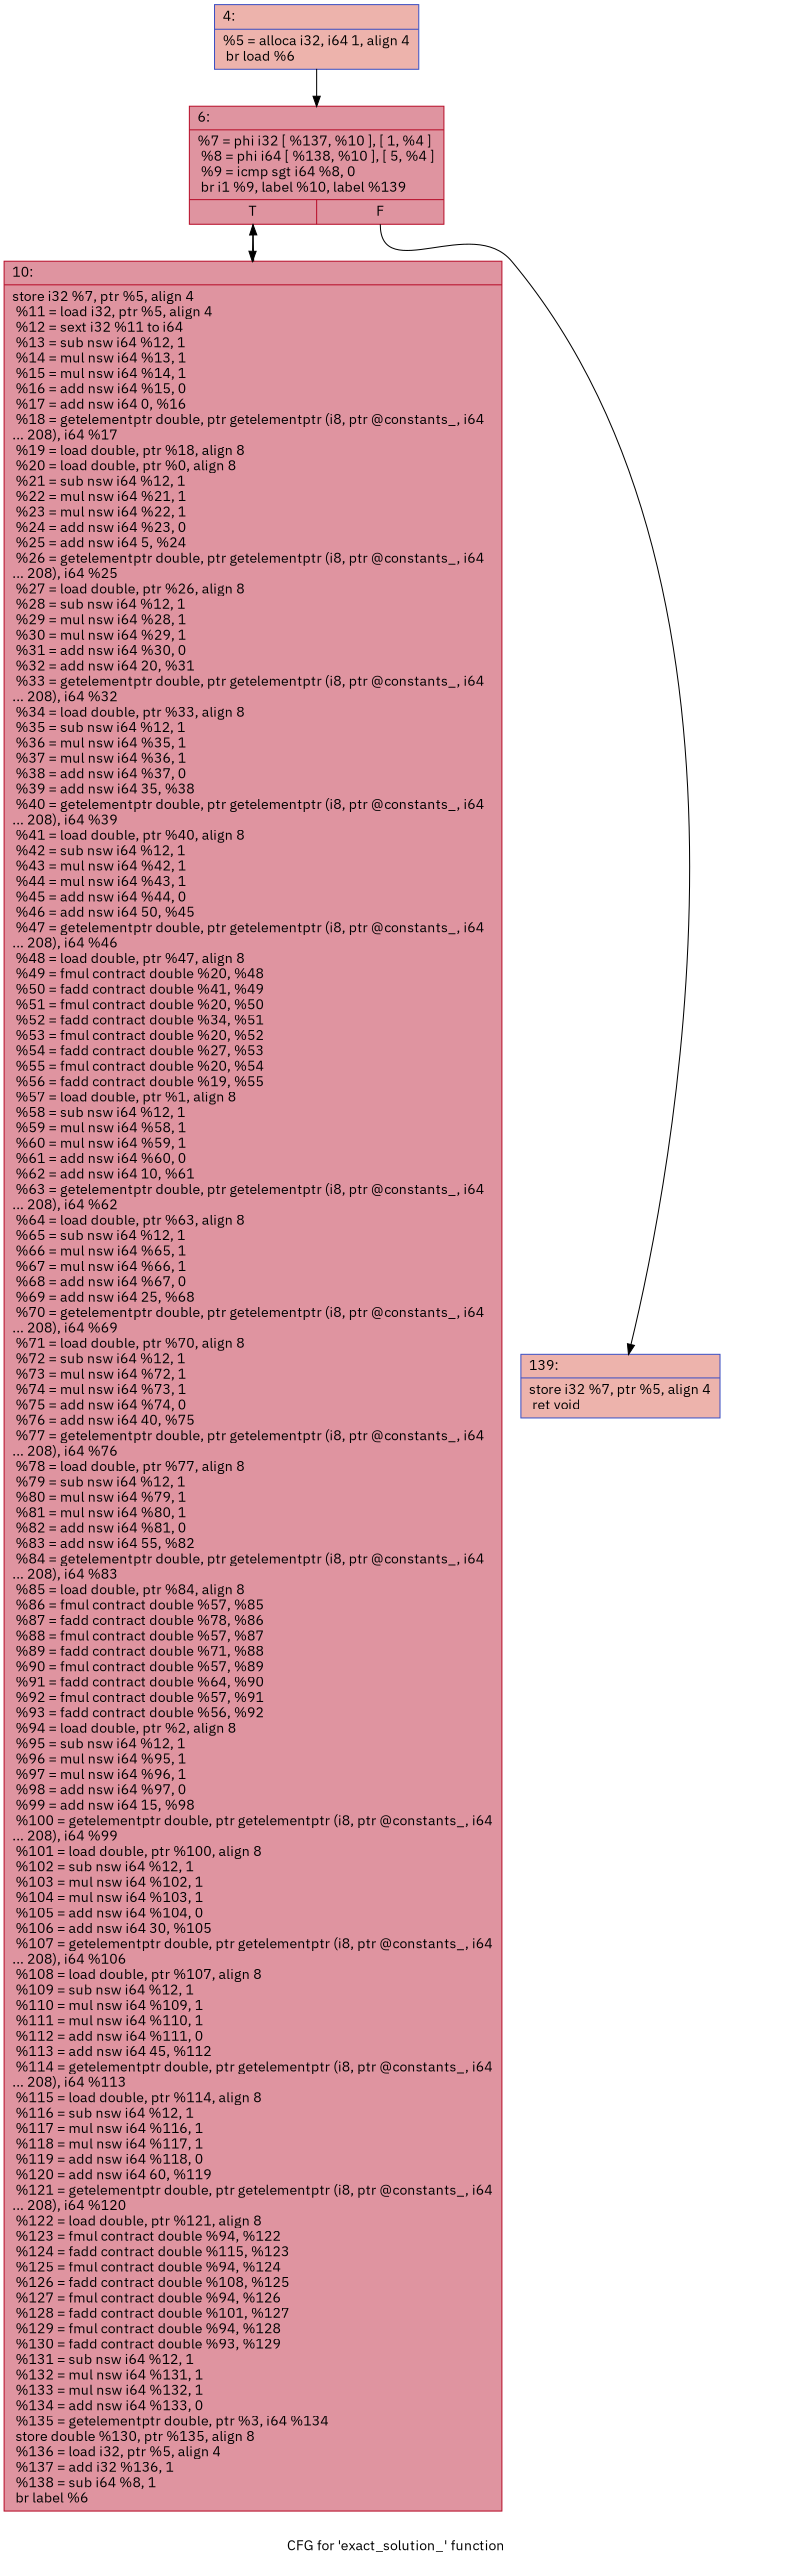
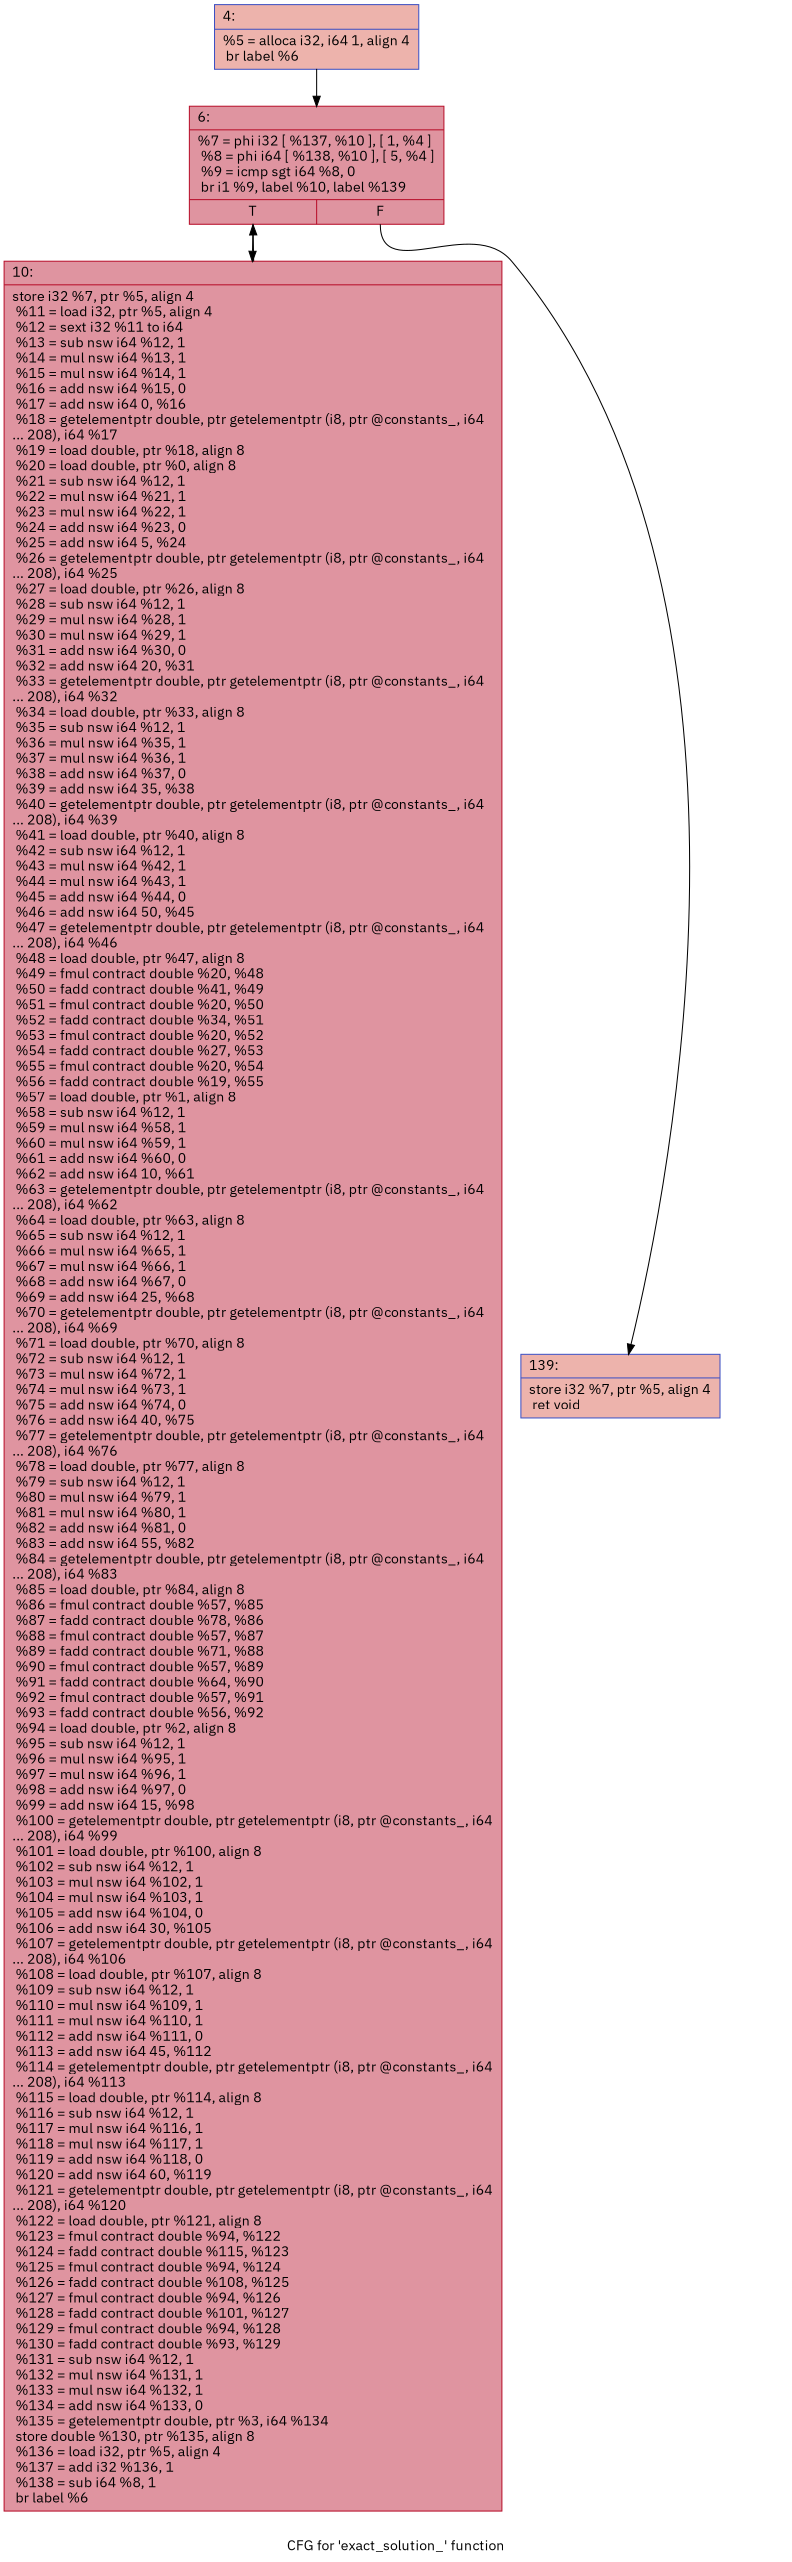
node "4:": text "br load %6" -> "br label %6"
